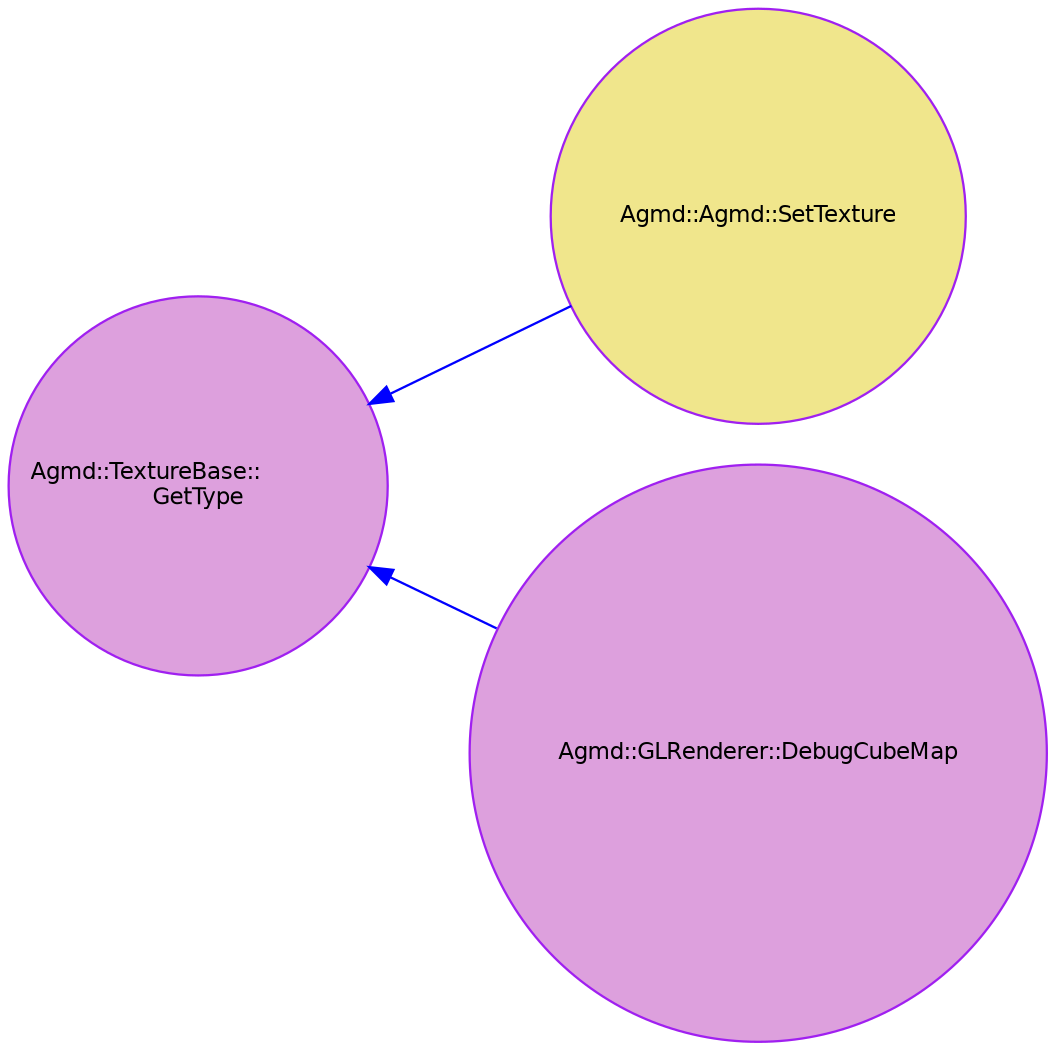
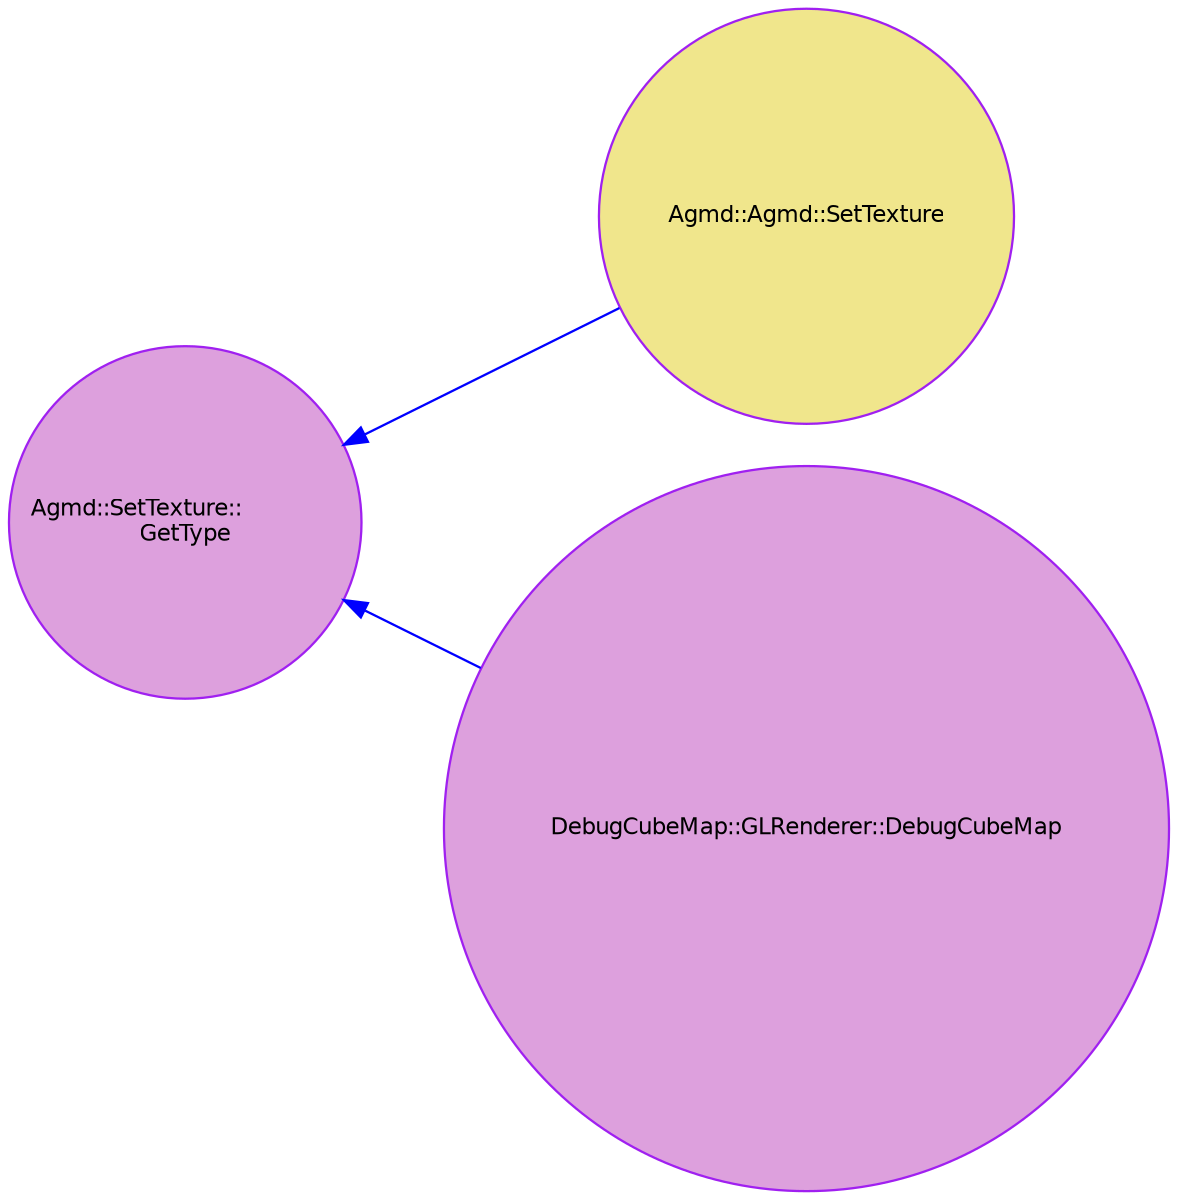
node "Agmd::TextureBase:: GetType": label "Agmd::TextureBase:: GetType" -> "Agmd::SetTexture:: GetType"
node "Agmd::GLRenderer::DebugCubeMap": label "Agmd::GLRenderer::DebugCubeMap" -> "DebugCubeMap::GLRenderer::DebugCubeMap"
